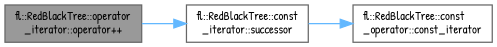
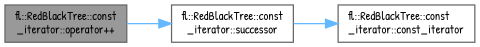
node "fl::RedBlackTree::operator _iterator::operator++": label "fl::RedBlackTree::operator _iterator::operator++" -> "fl::RedBlackTree::const _iterator::operator++"
node "fl::RedBlackTree::const _operator::const_iterator": label "fl::RedBlackTree::const _operator::const_iterator" -> "fl::RedBlackTree::const _iterator::const_iterator"
